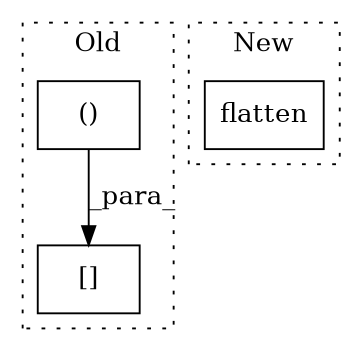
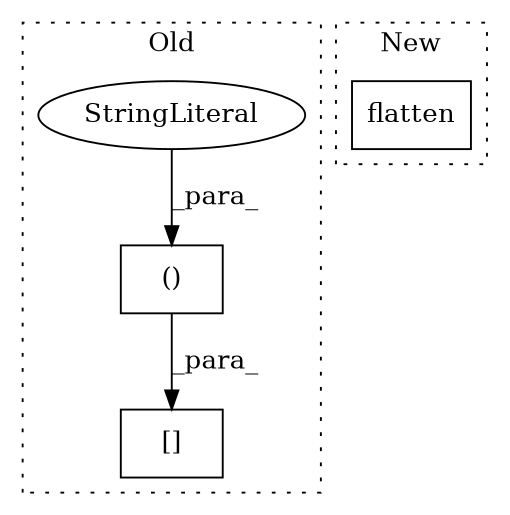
node "StringLiteral": added
